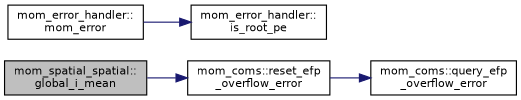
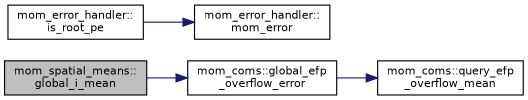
edge "mom_error_handler:: mom_error" -> "mom_error_handler:: is_root_pe": reversed
node "mom_spatial_spatial:: global_i_mean": label "mom_spatial_spatial:: global_i_mean" -> "mom_spatial_means:: global_i_mean"
node "mom_coms::reset_efp _overflow_error": label "mom_coms::reset_efp _overflow_error" -> "mom_coms::global_efp _overflow_error"
node "mom_coms::query_efp _overflow_error": label "mom_coms::query_efp _overflow_error" -> "mom_coms::query_efp _overflow_mean"
